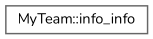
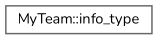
node "MyTeam::info_info": label "MyTeam::info_info" -> "MyTeam::info_type"
